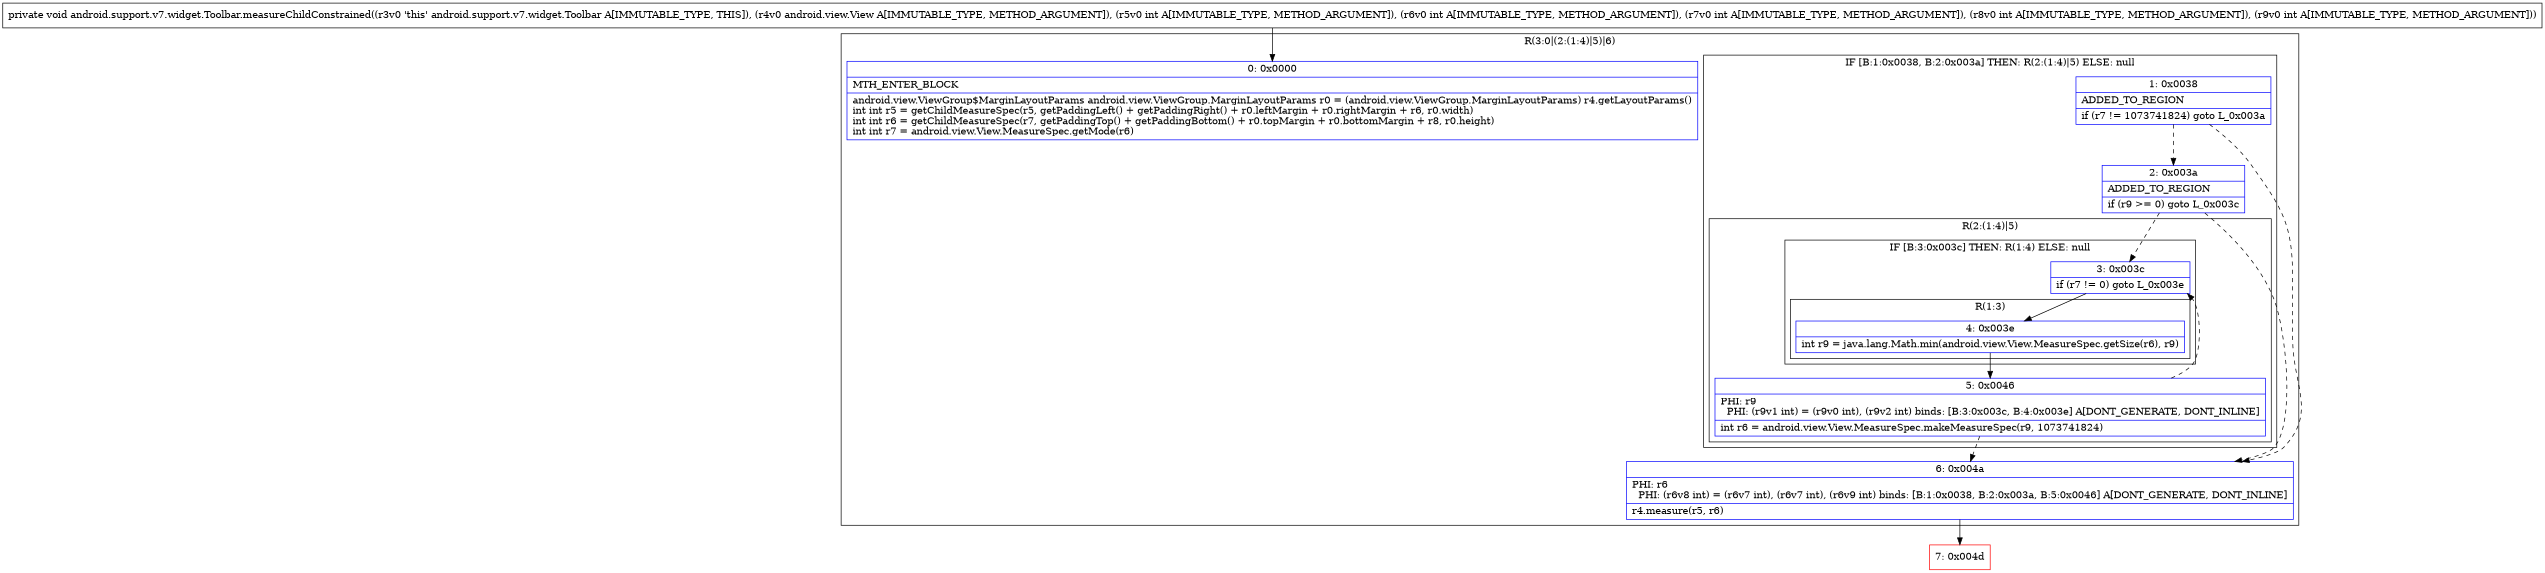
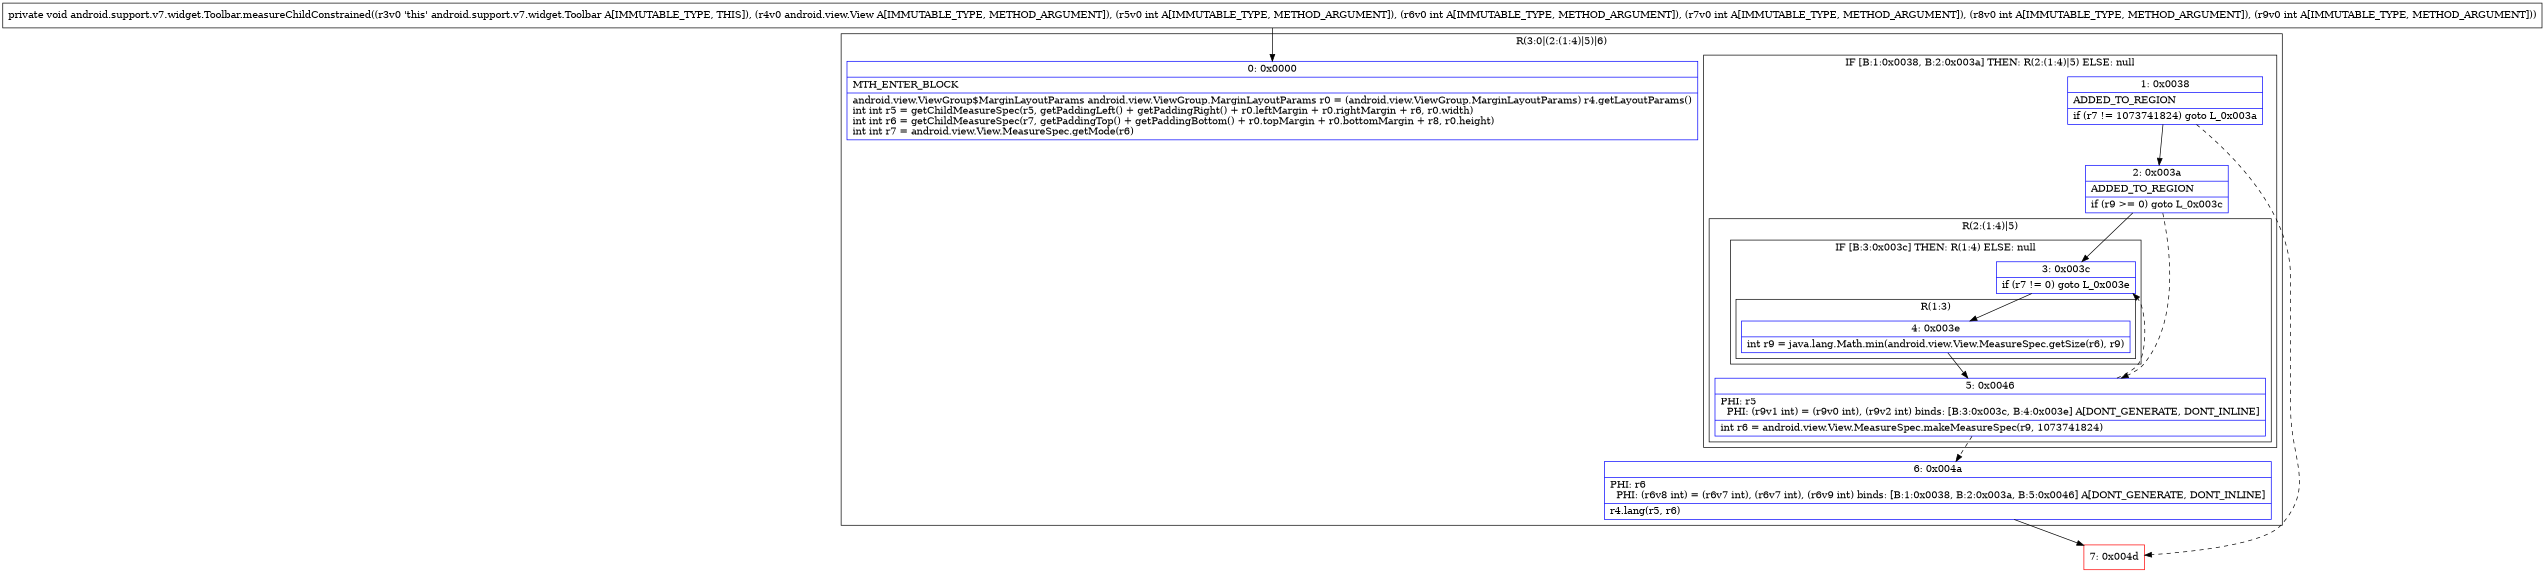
edge "1: 0x0038" -> "2: 0x003a": style dashed -> solid
edge "2: 0x003a" -> "3: 0x003c": style dashed -> solid
edge "1: 0x0038" -> "6: 0x004a": now "1: 0x0038" -> "7: 0x004d"
edge "2: 0x003a" -> "6: 0x004a": now "2: 0x003a" -> "5: 0x0046"
node "5: 0x0046": text "PHI: r9" -> "PHI: r5"
node "6: 0x004a": text "r4.measure(r5, r6)" -> "r4.lang(r5, r6)"
